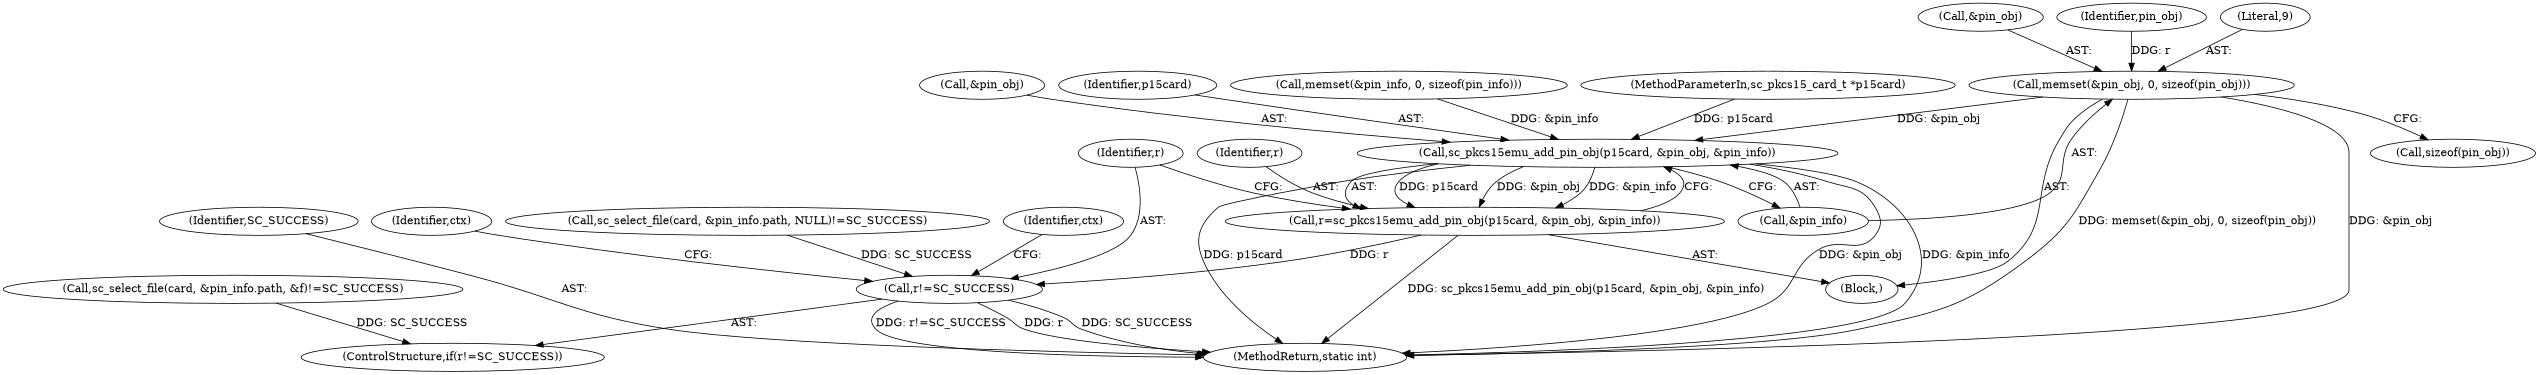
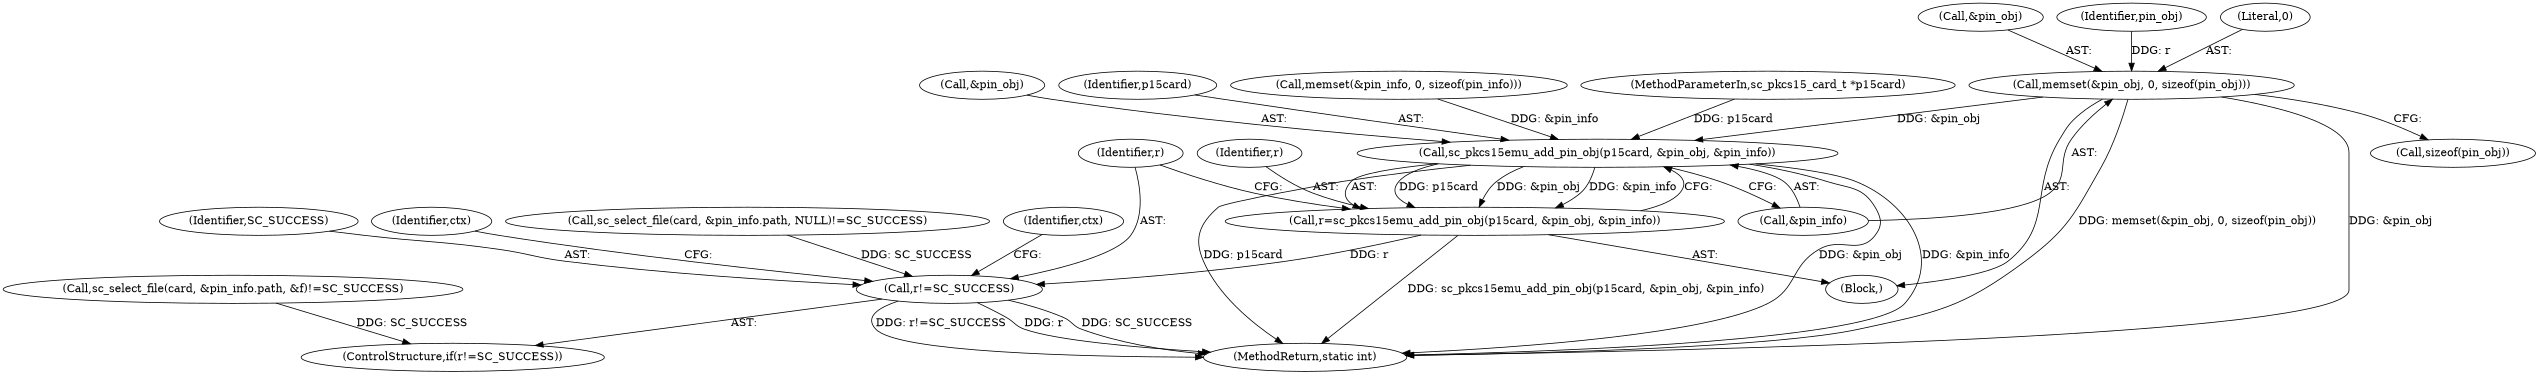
node "(Literal,9)": label "(Literal,9)" -> "(Literal,0)"
edge "(Identifier,SC_SUCCESS)" -> "(MethodReturn,static int)": now "(Identifier,SC_SUCCESS)" -> "(Call,r!=SC_SUCCESS)"
